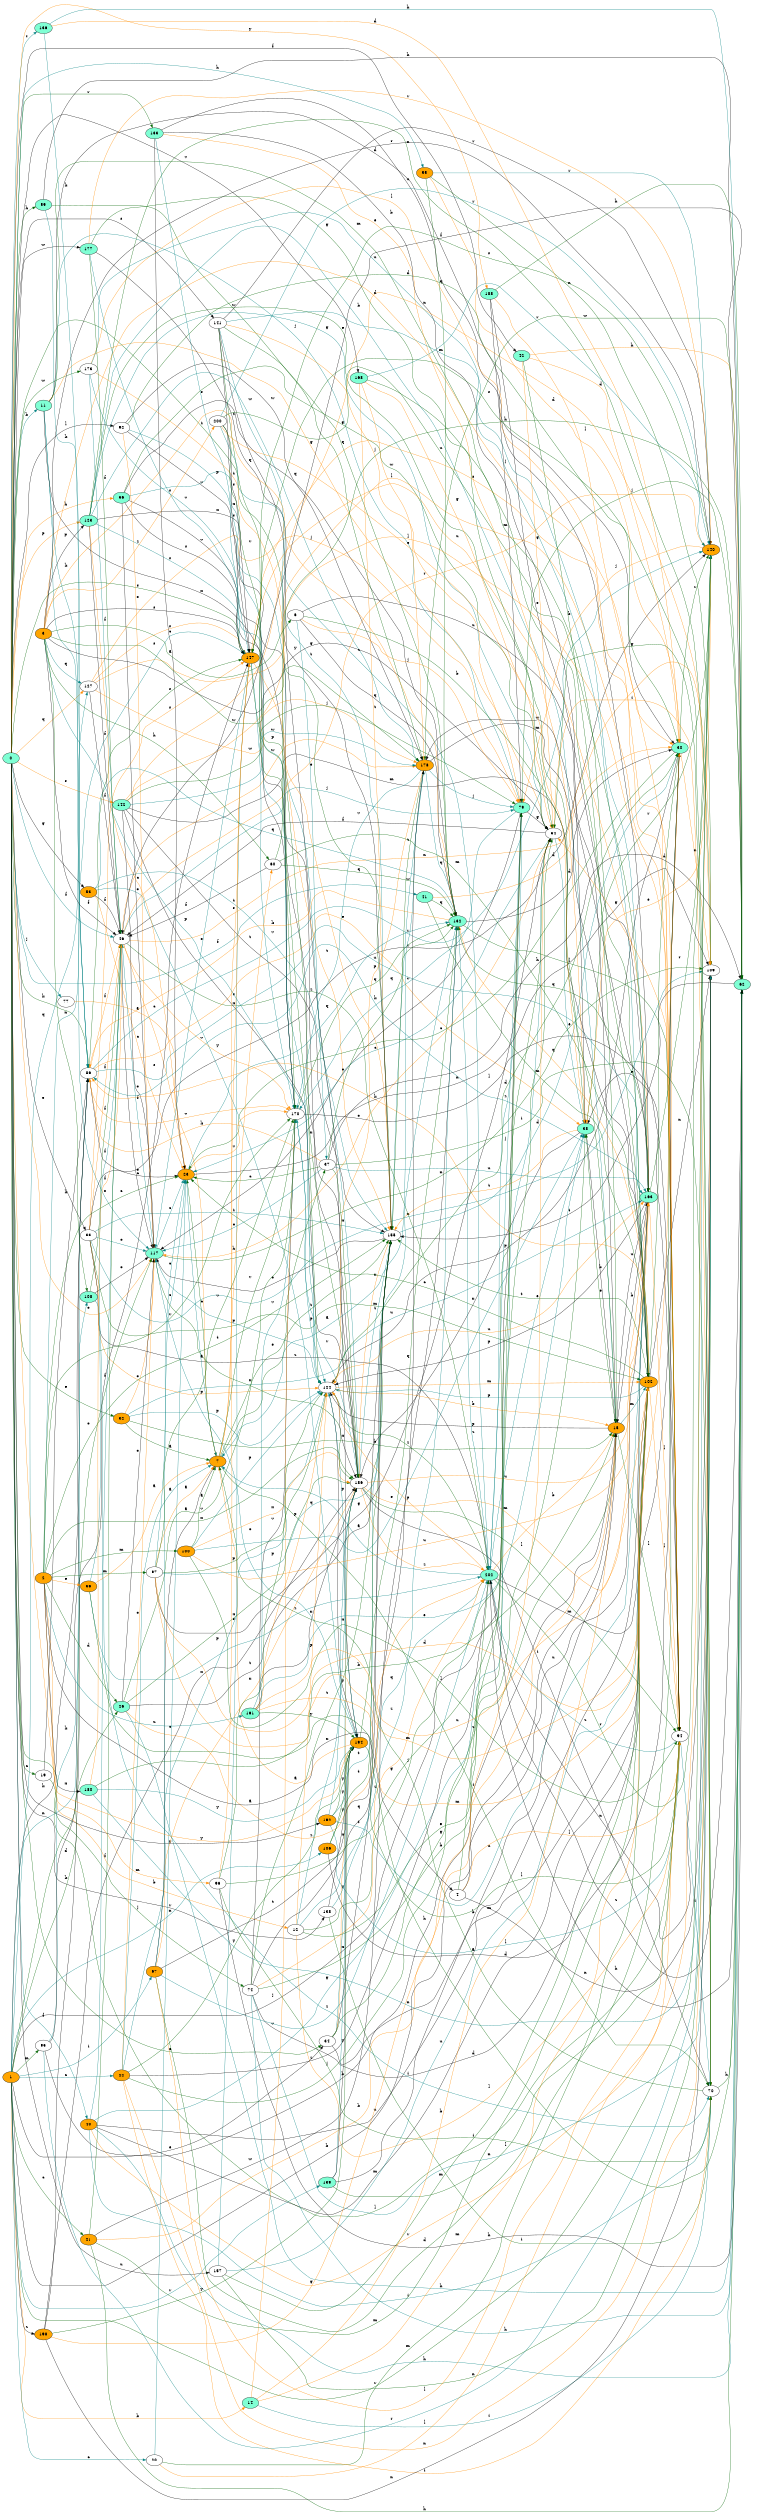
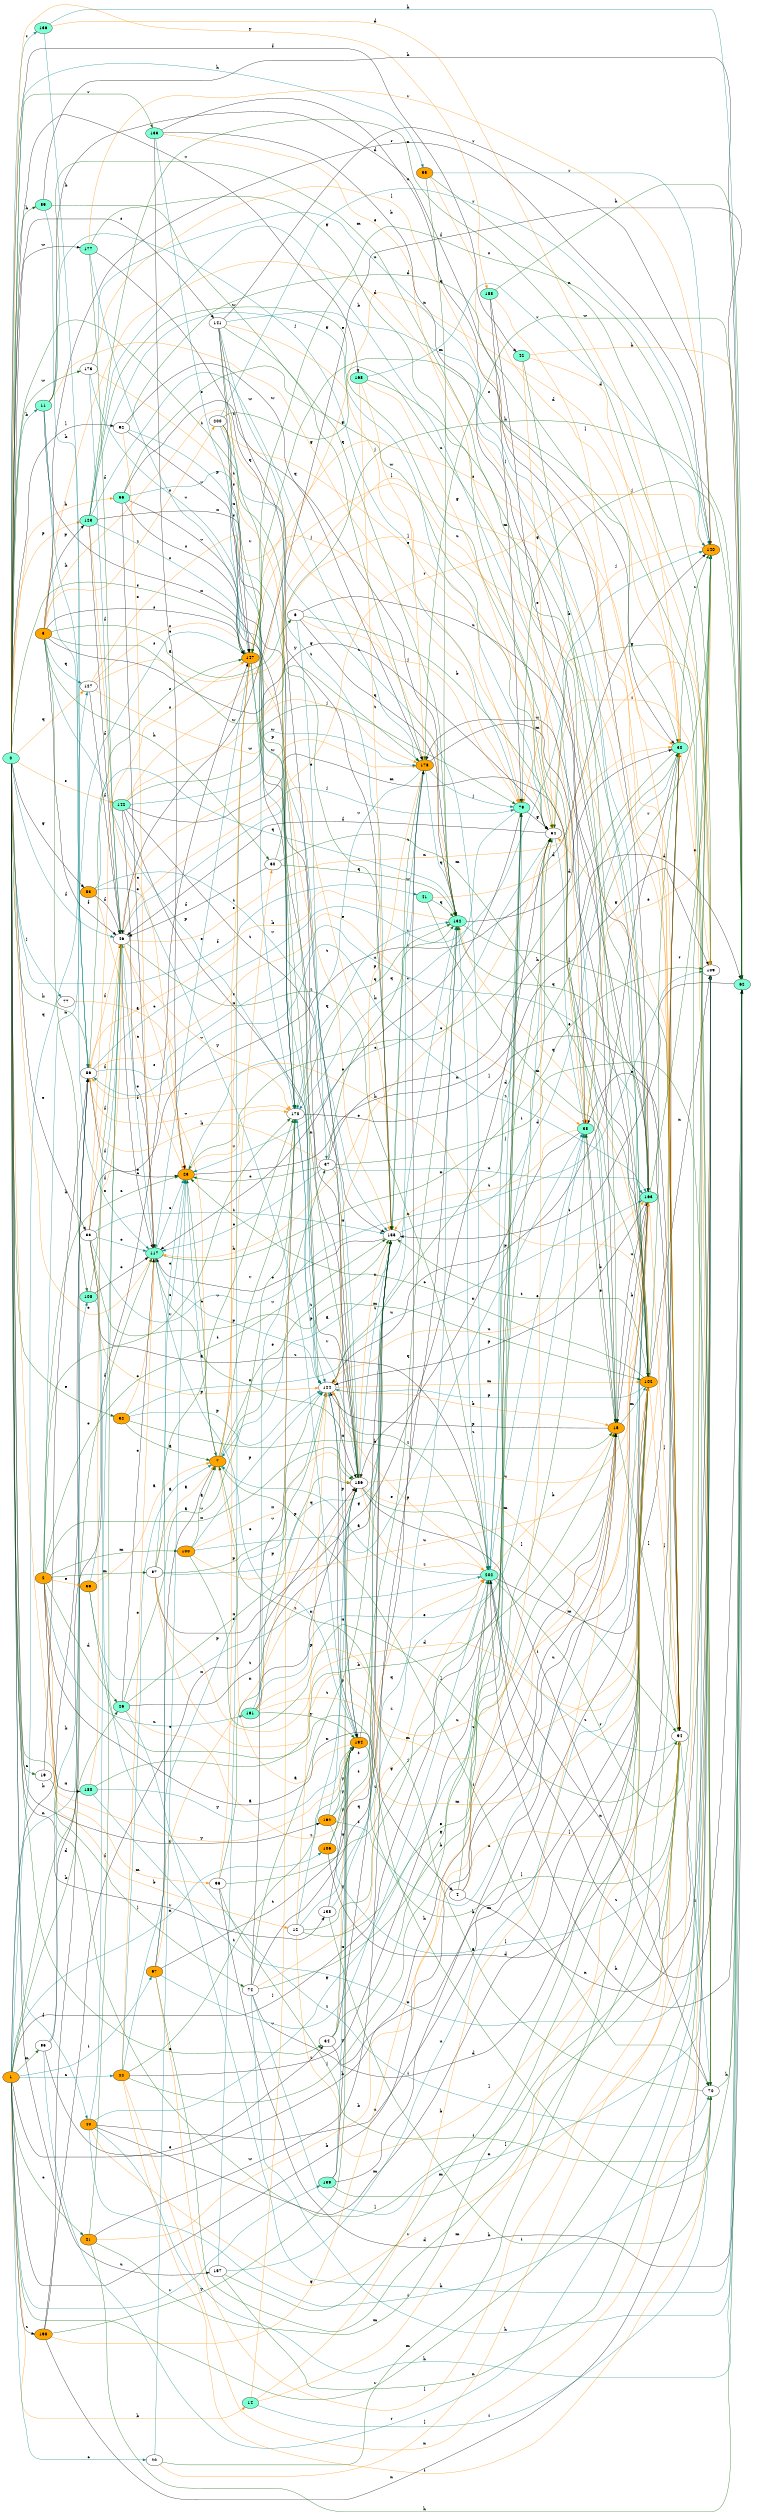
edge "22" -> "194": label "y" -> "t"
